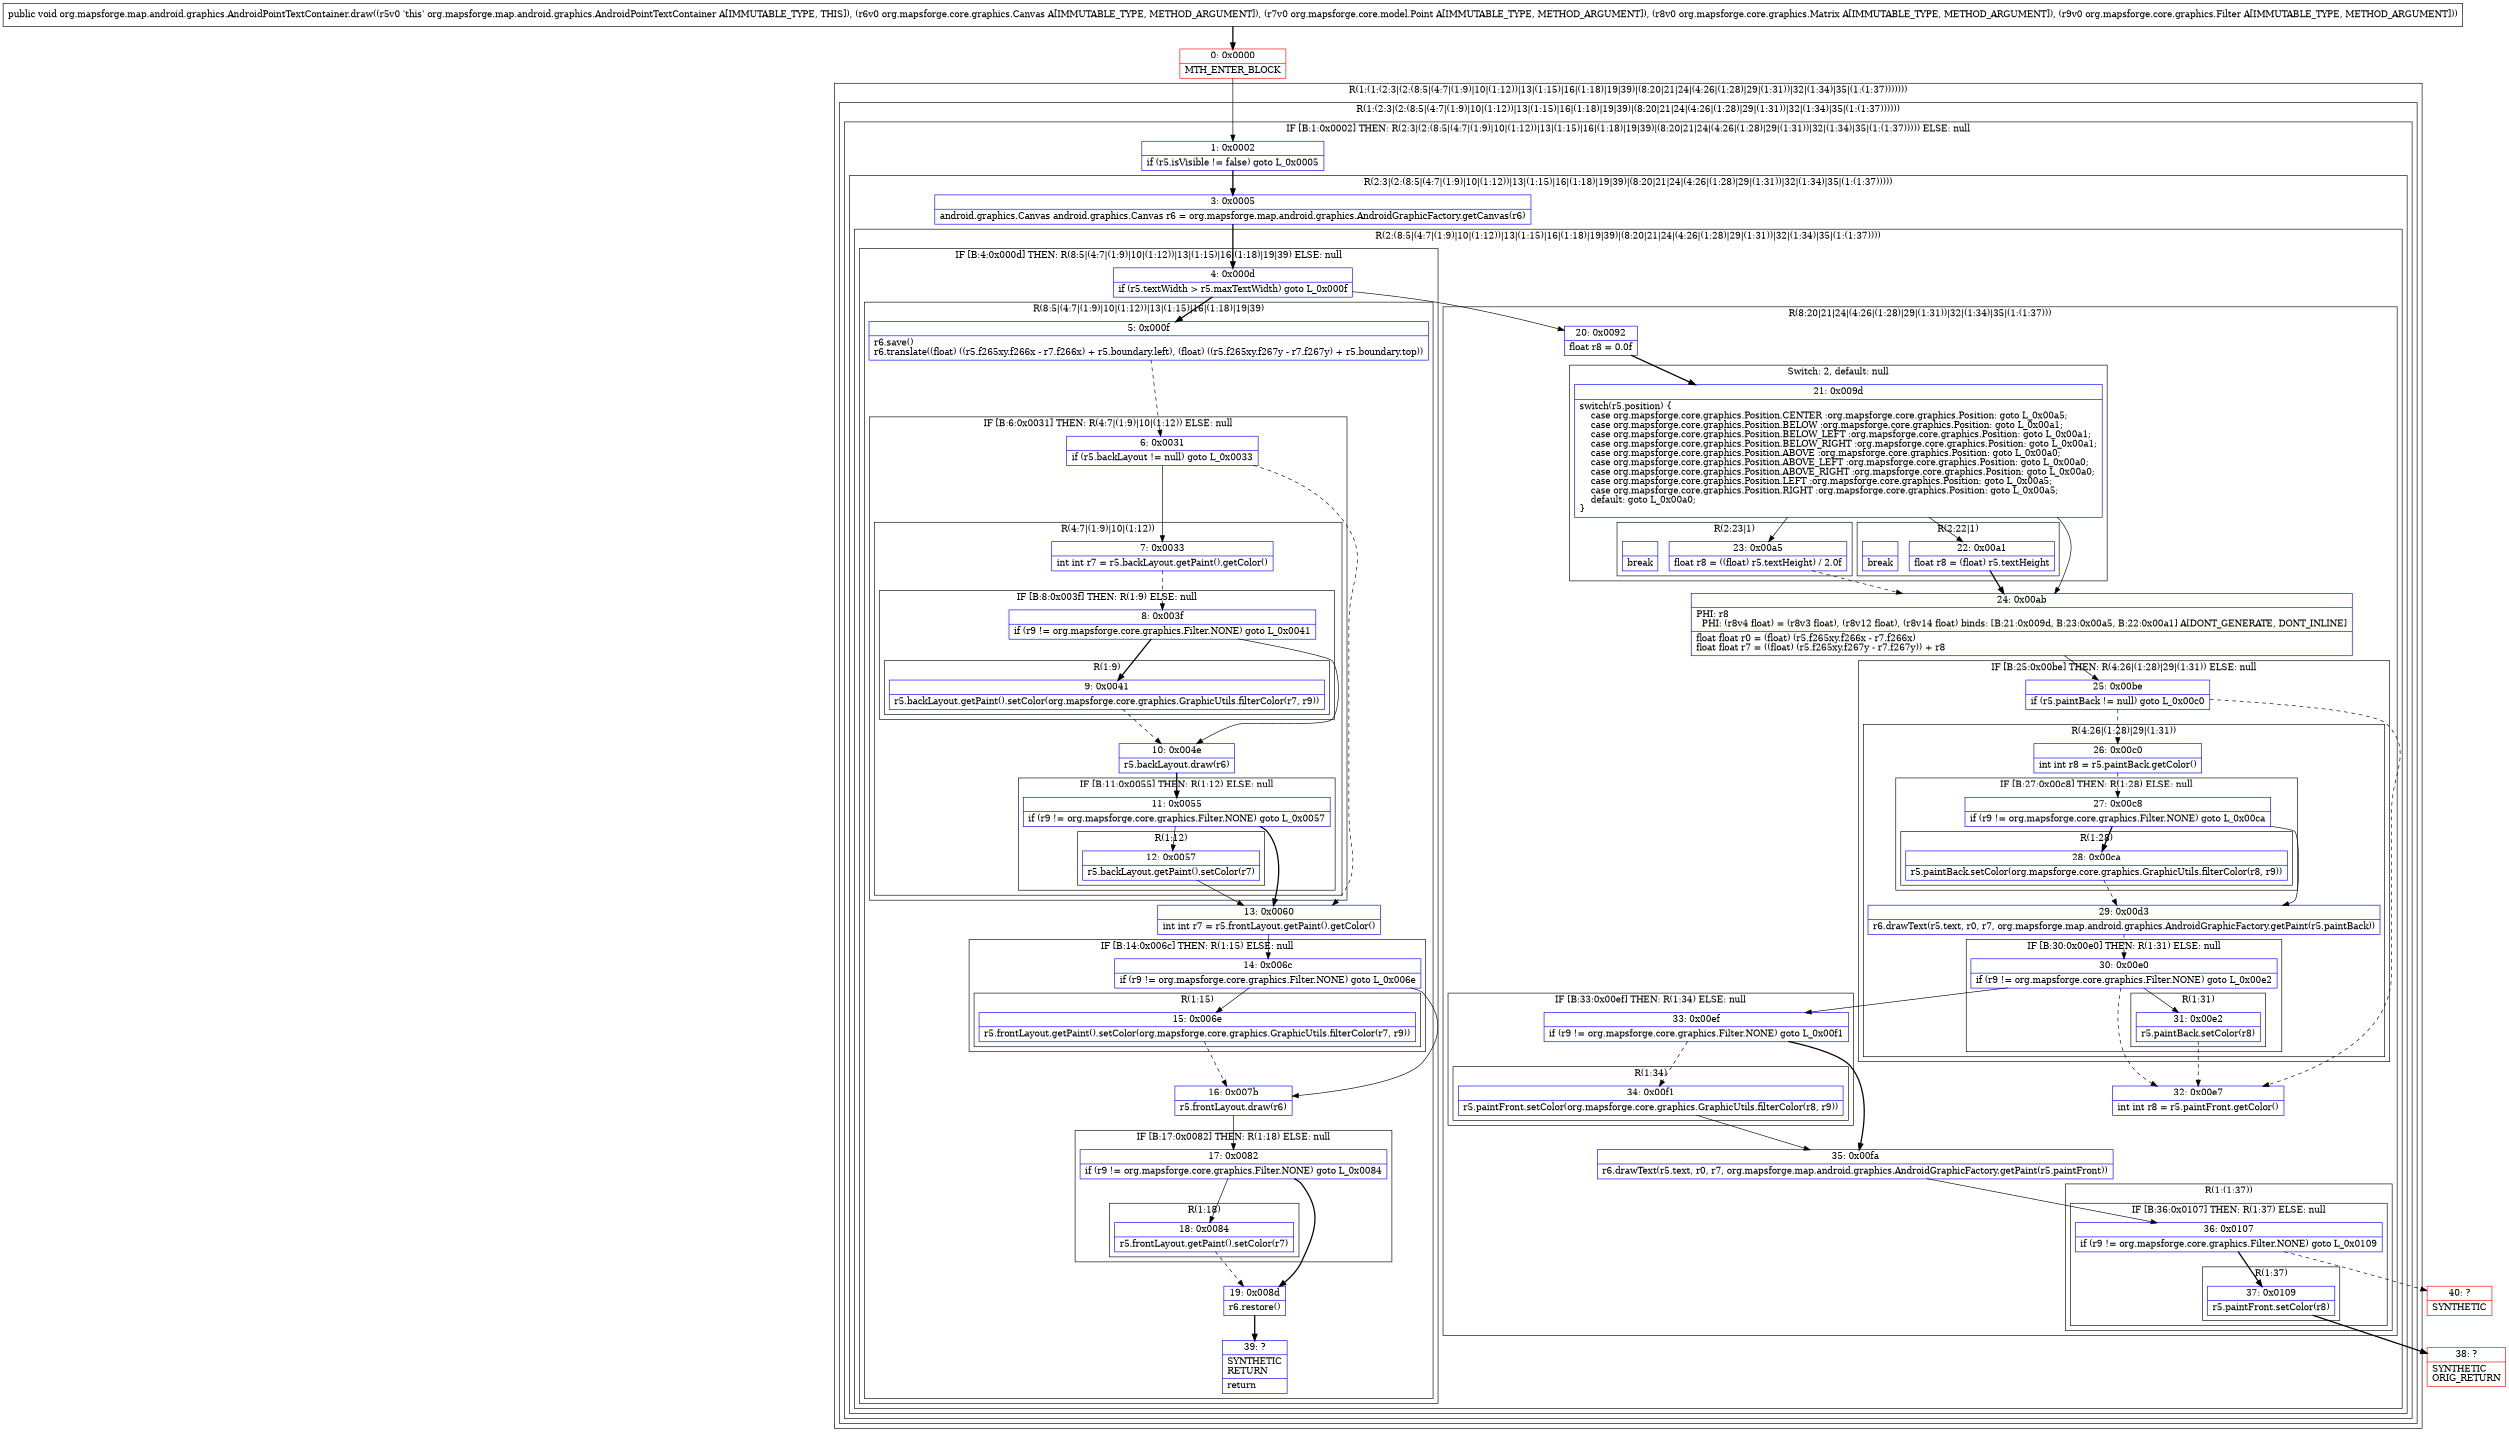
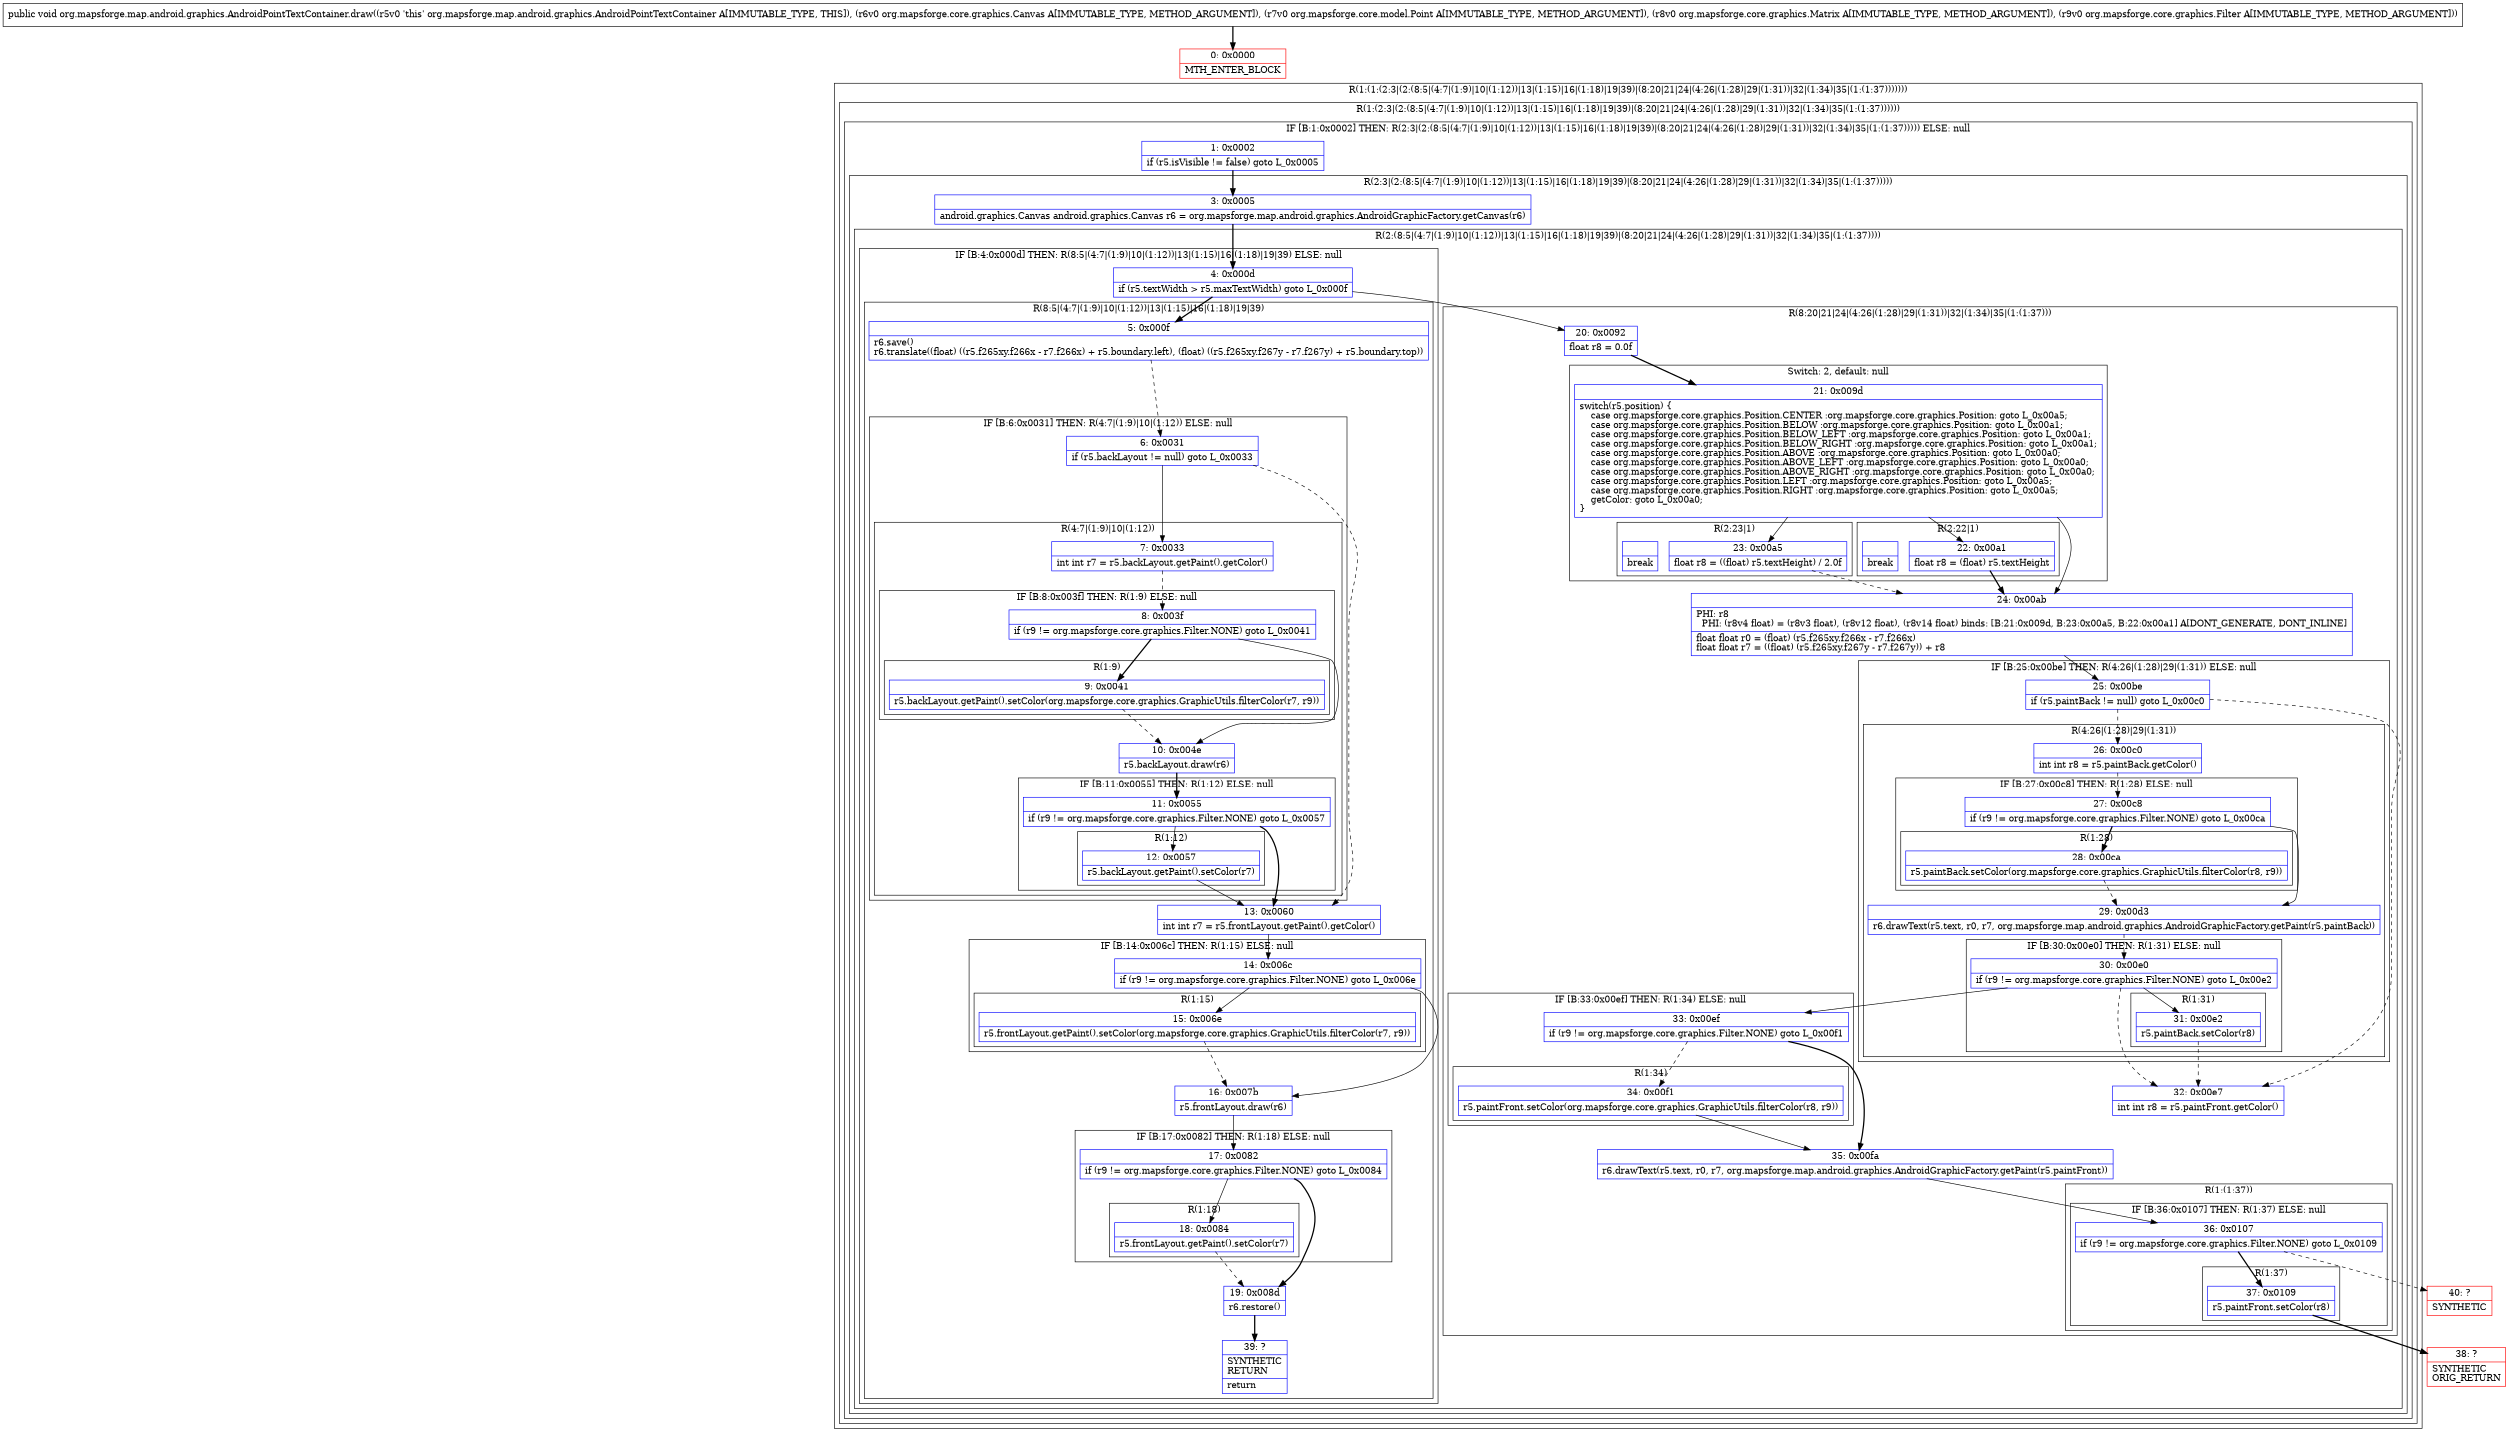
edge "0: 0x0000" -> "1: 0x0002": removed
node "21: 0x009d": text "default: goto L_0x00a0;" -> "getColor: goto L_0x00a0;"
